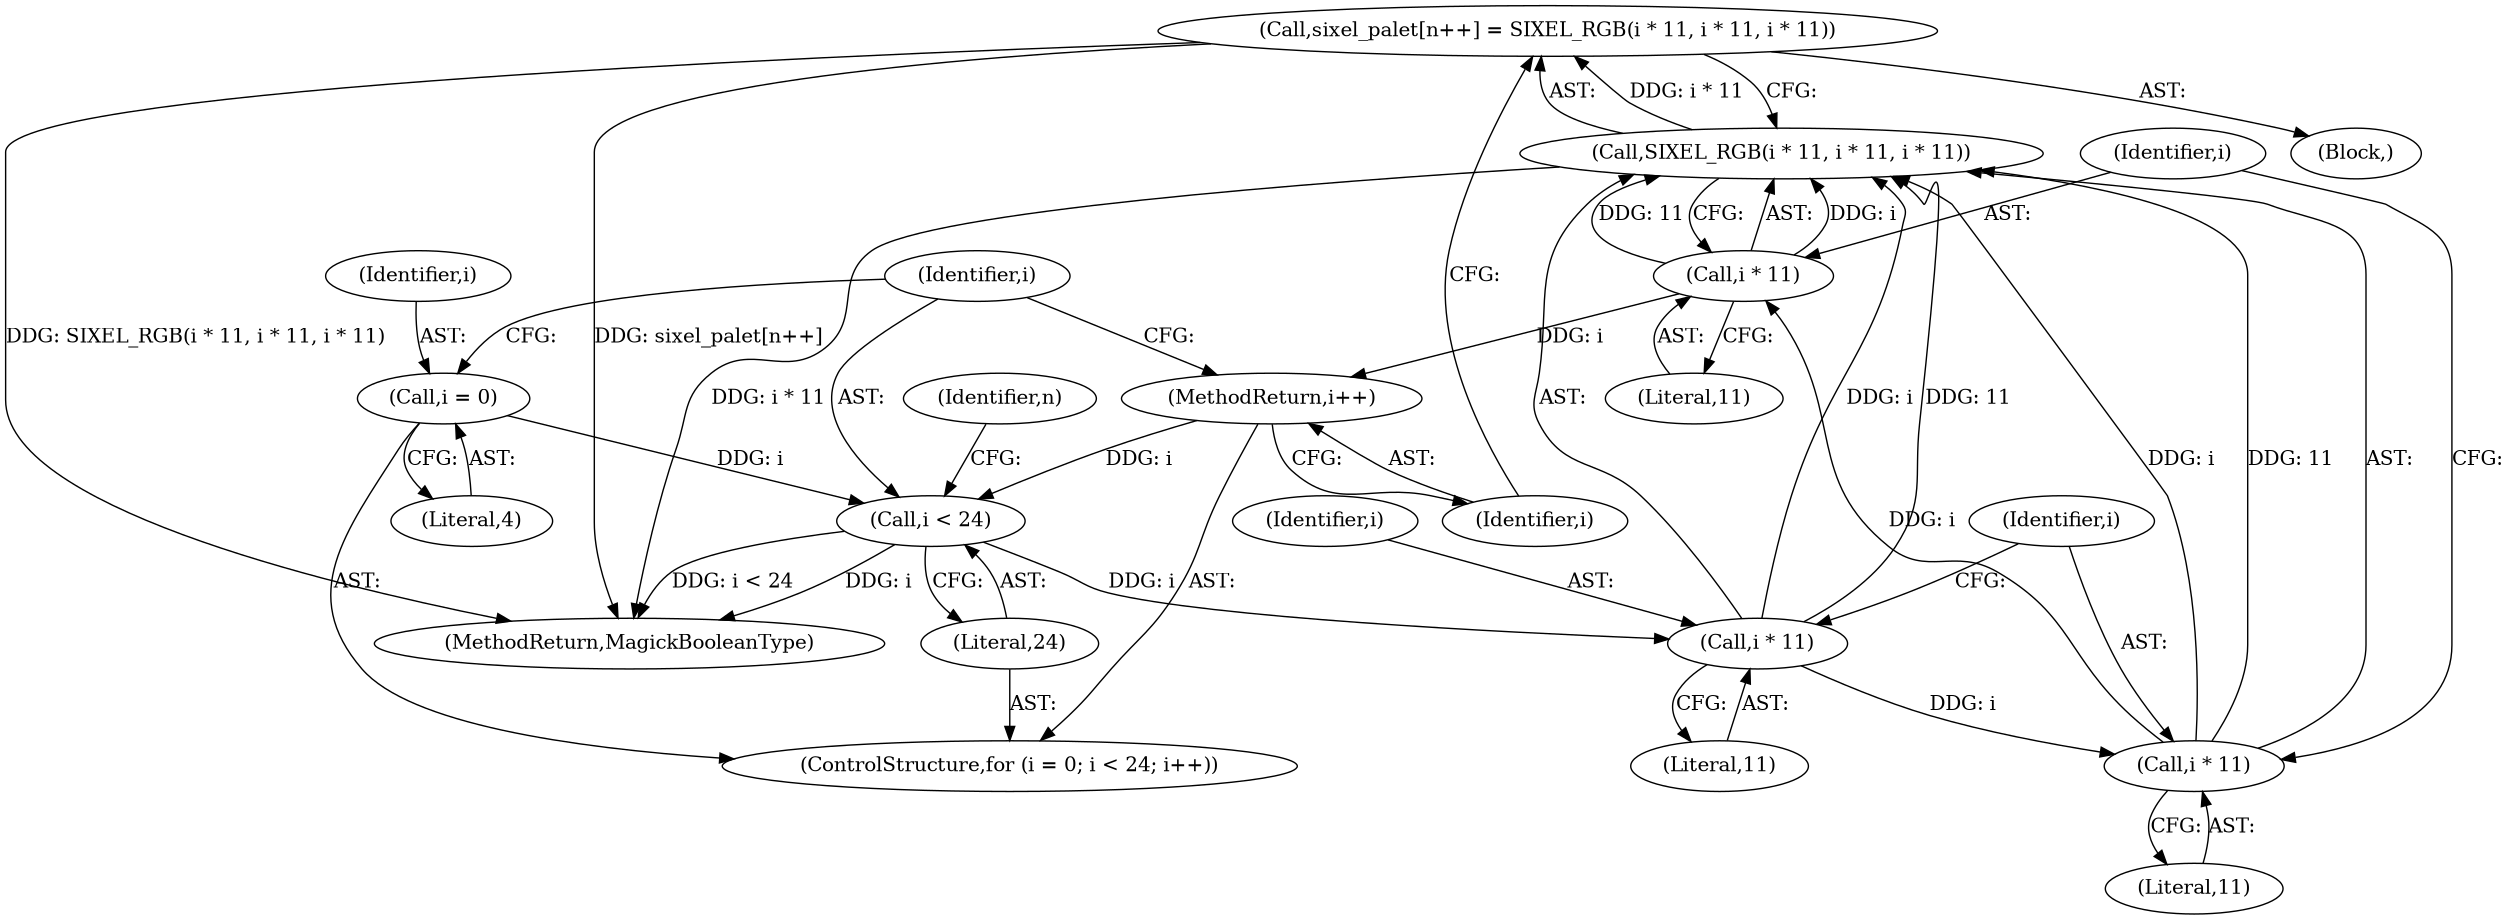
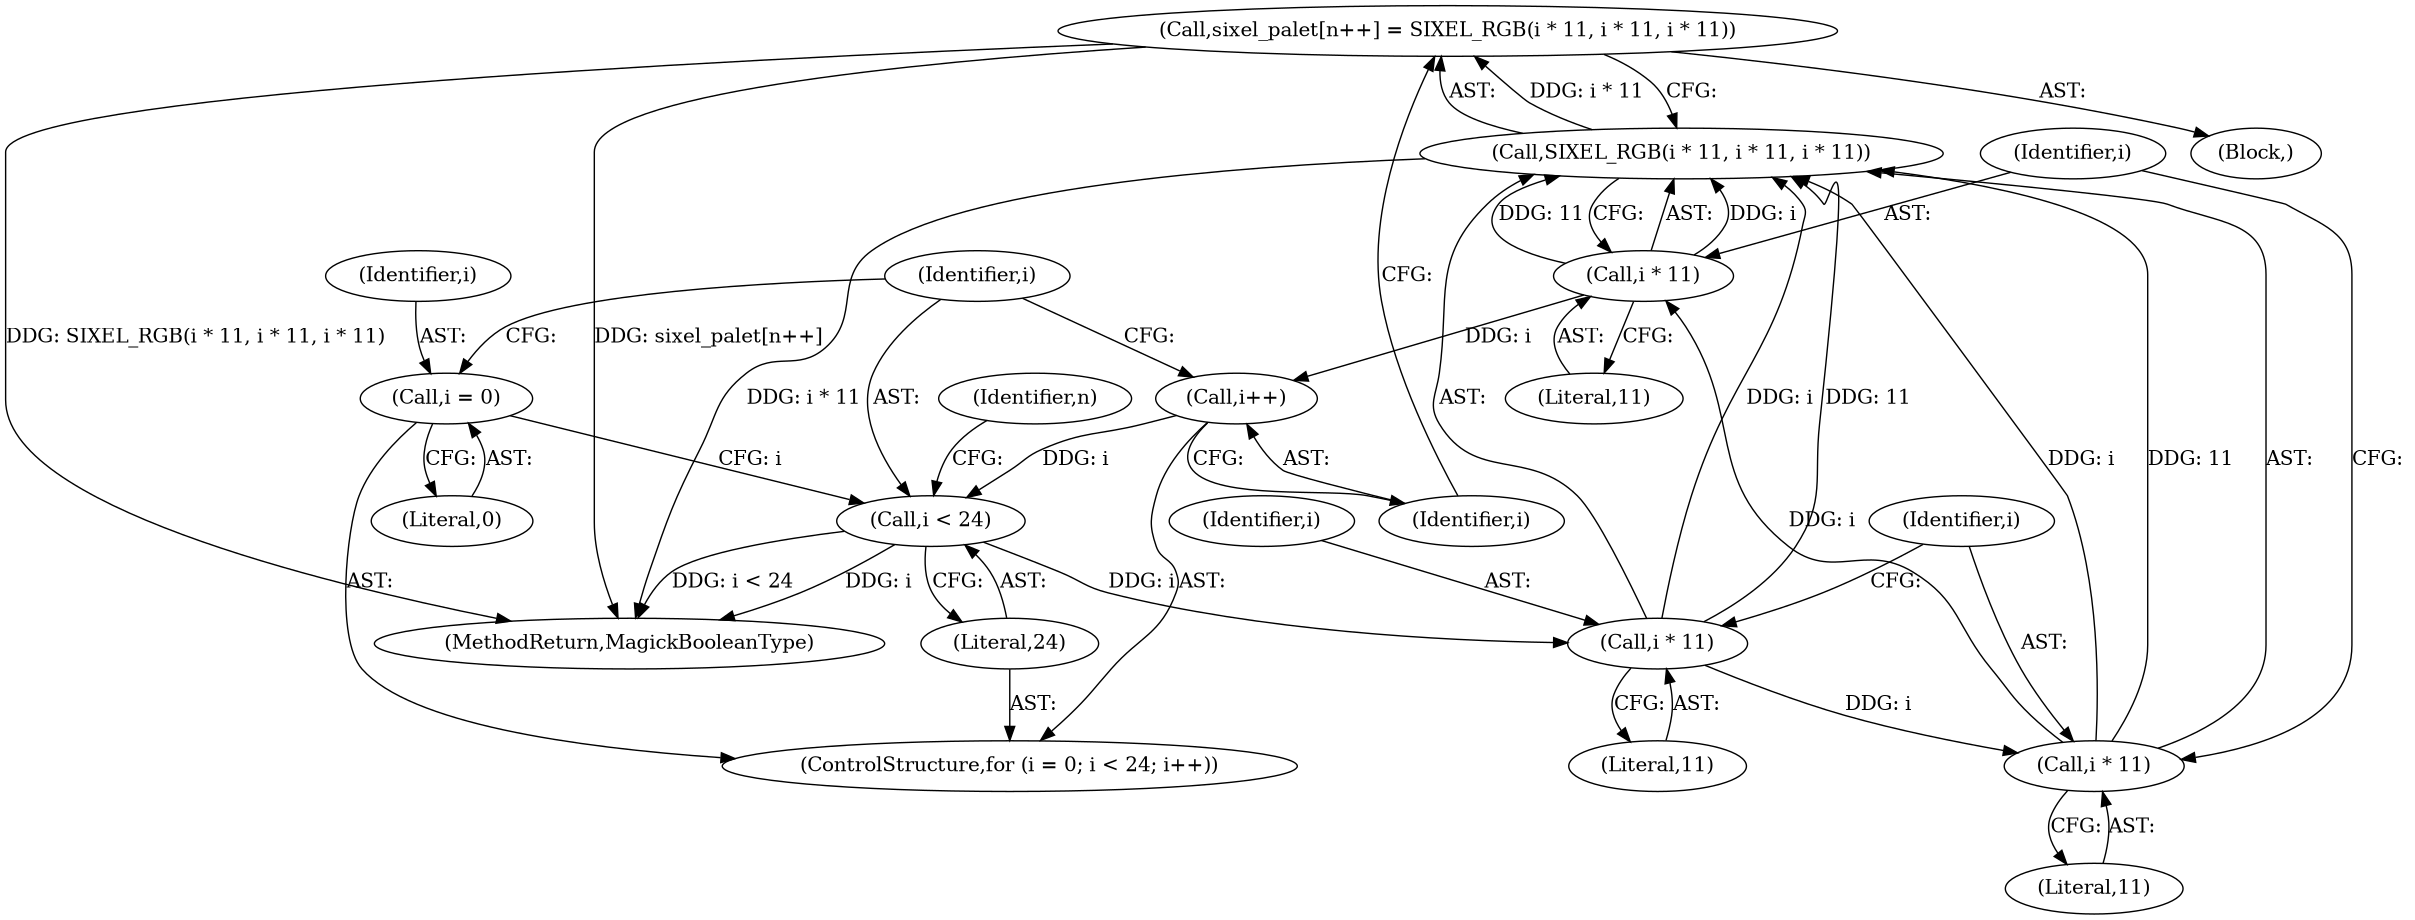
node "(MethodReturn,i++)": label "(MethodReturn,i++)" -> "(Call,i++)"
edge "(Call,i = 0)" -> "(Call,i < 24)": label "DDG: i" -> "CFG: i"
node "(Literal,4)": label "(Literal,4)" -> "(Literal,0)"
